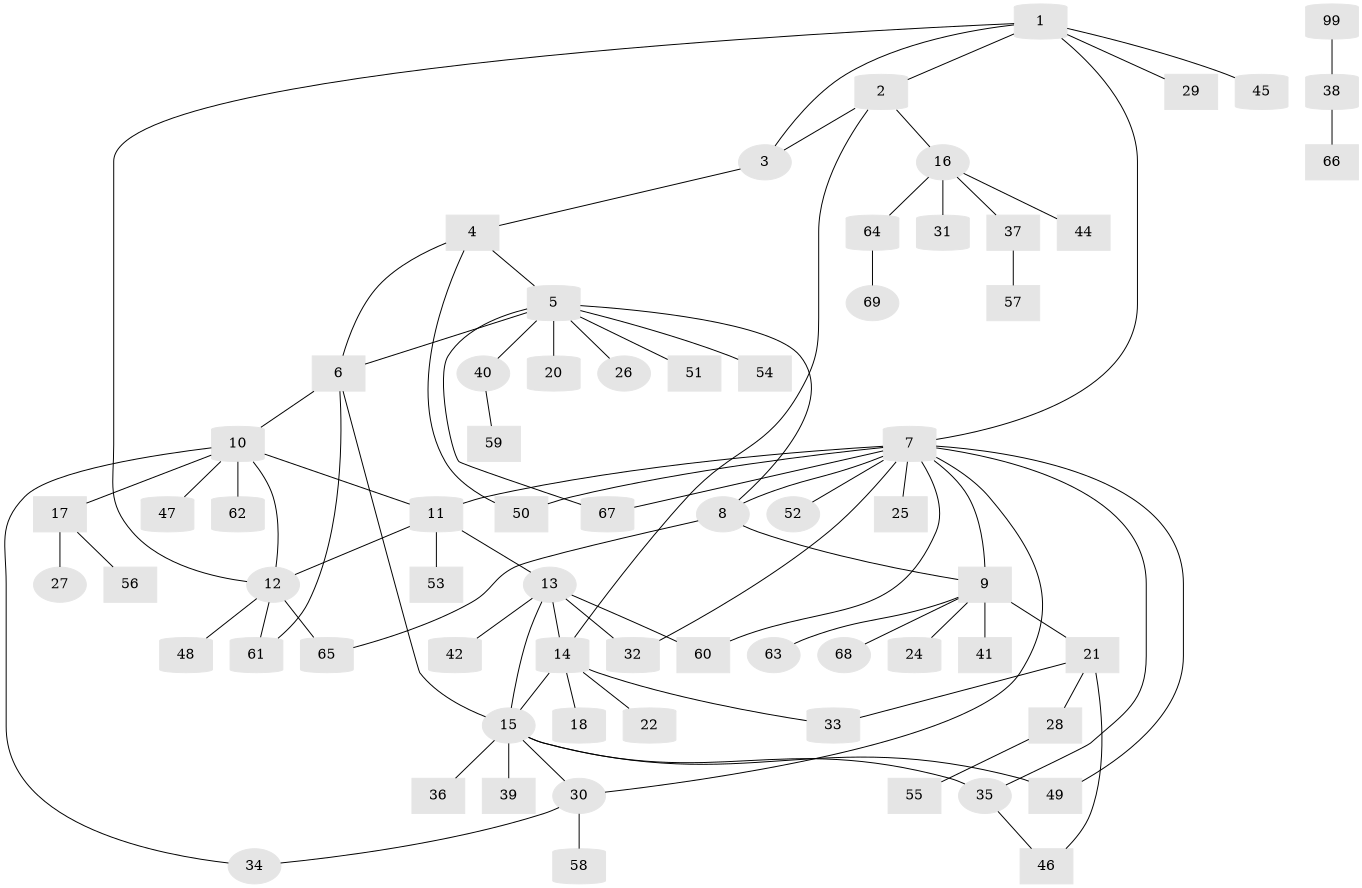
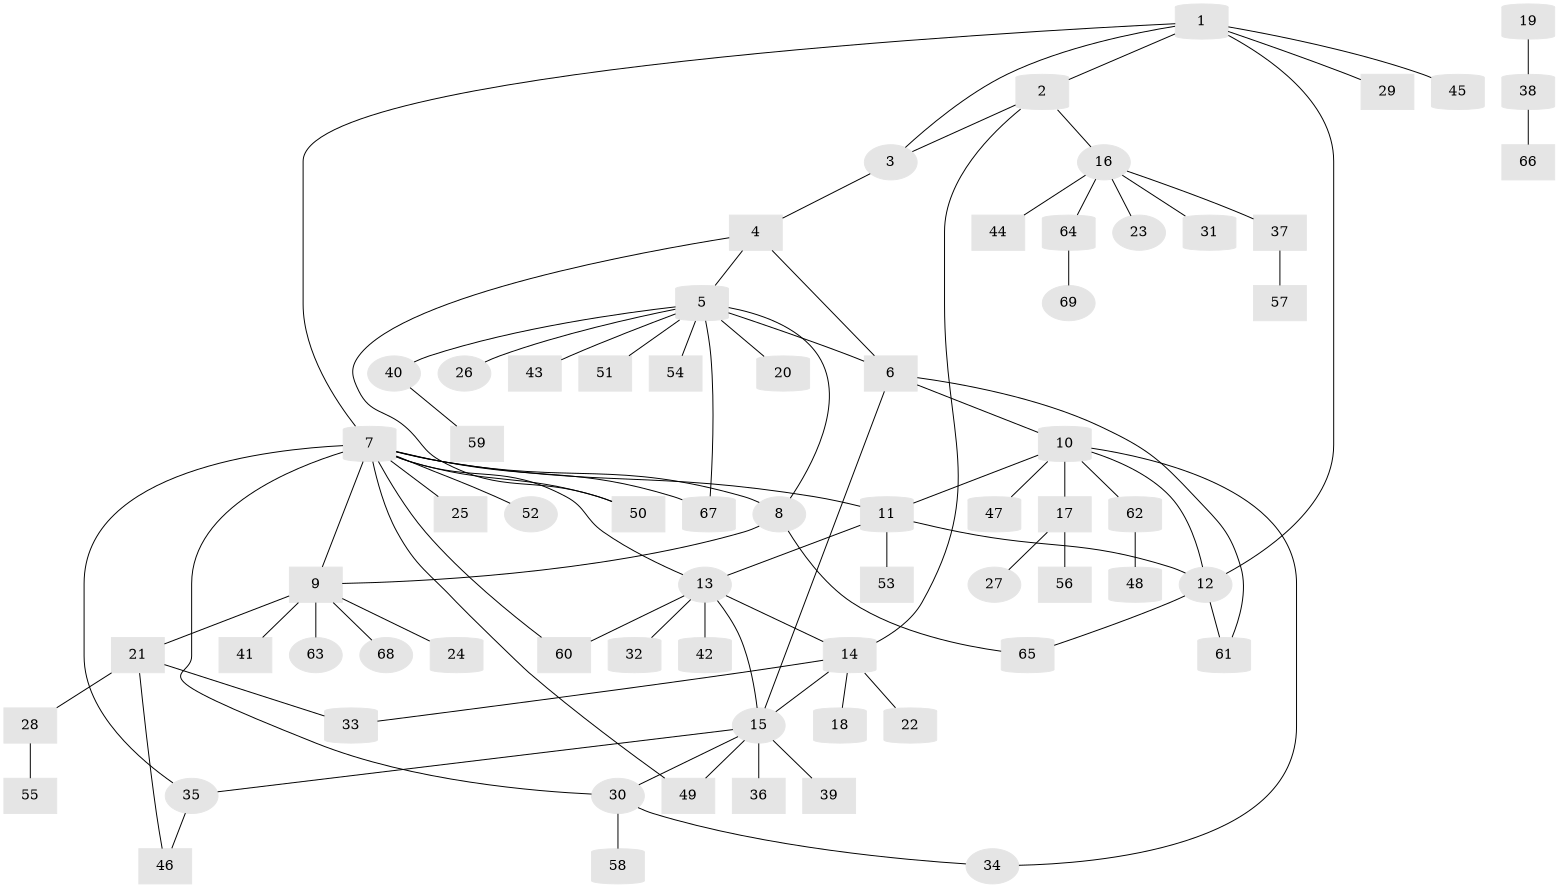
node "99": label "99" -> "19"
node "23": added
node "43": added
edge "7" -- "32": now "7" -- "13"
edge "12" -- "48": now "62" -- "48"
